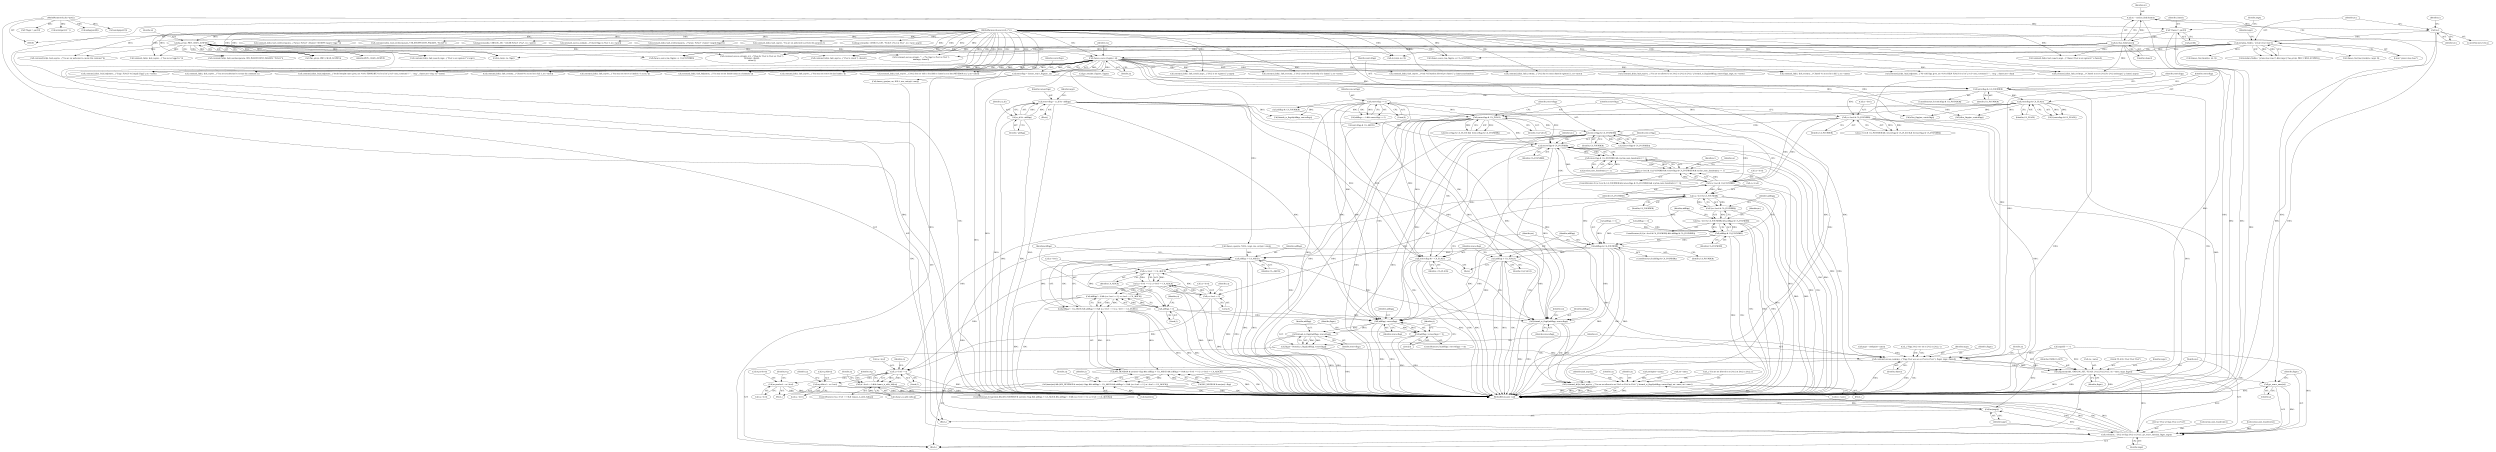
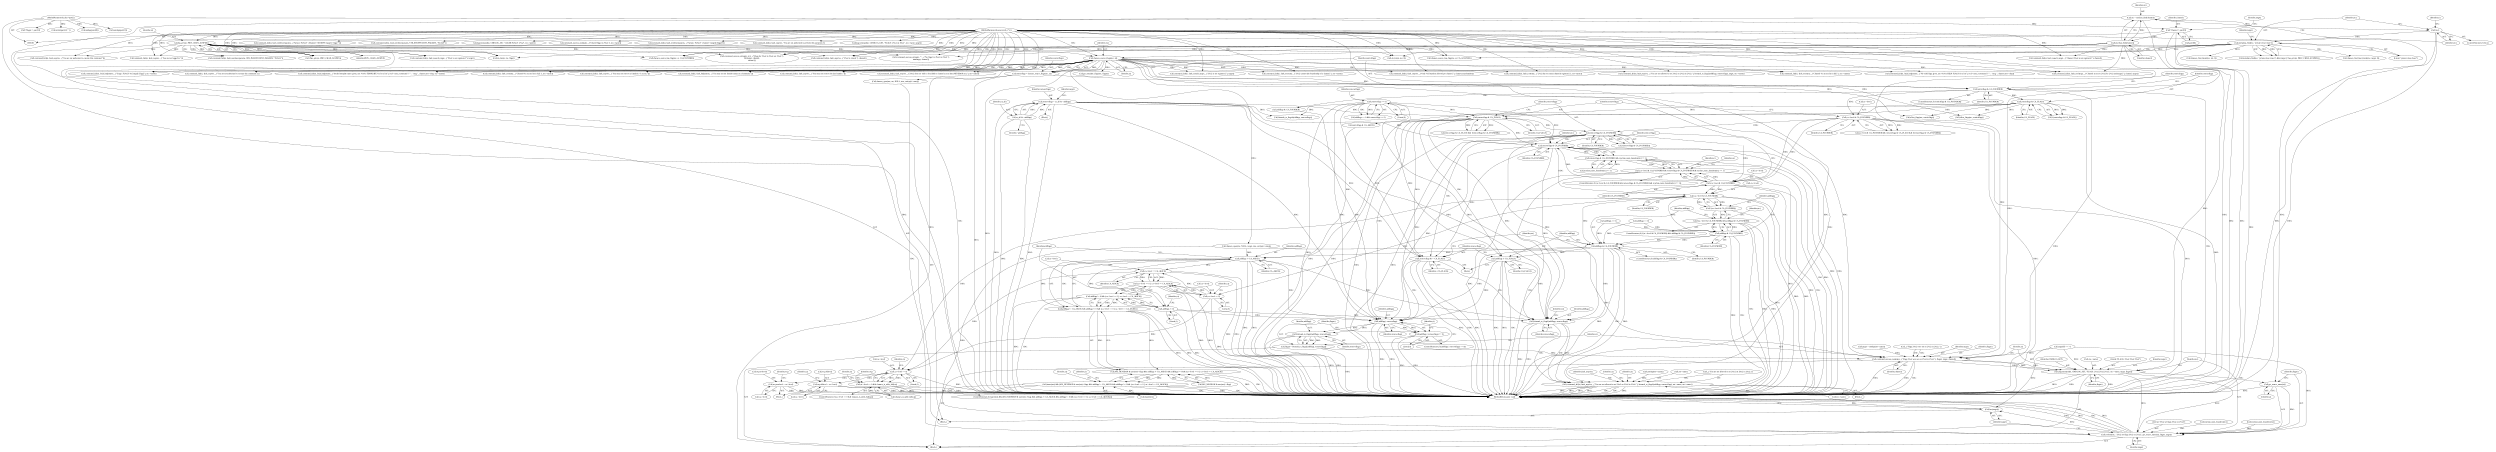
edge "(Identifier,~addflags)" -> "(Call,ca_all & ~addflags)": removed, label "AST:"
